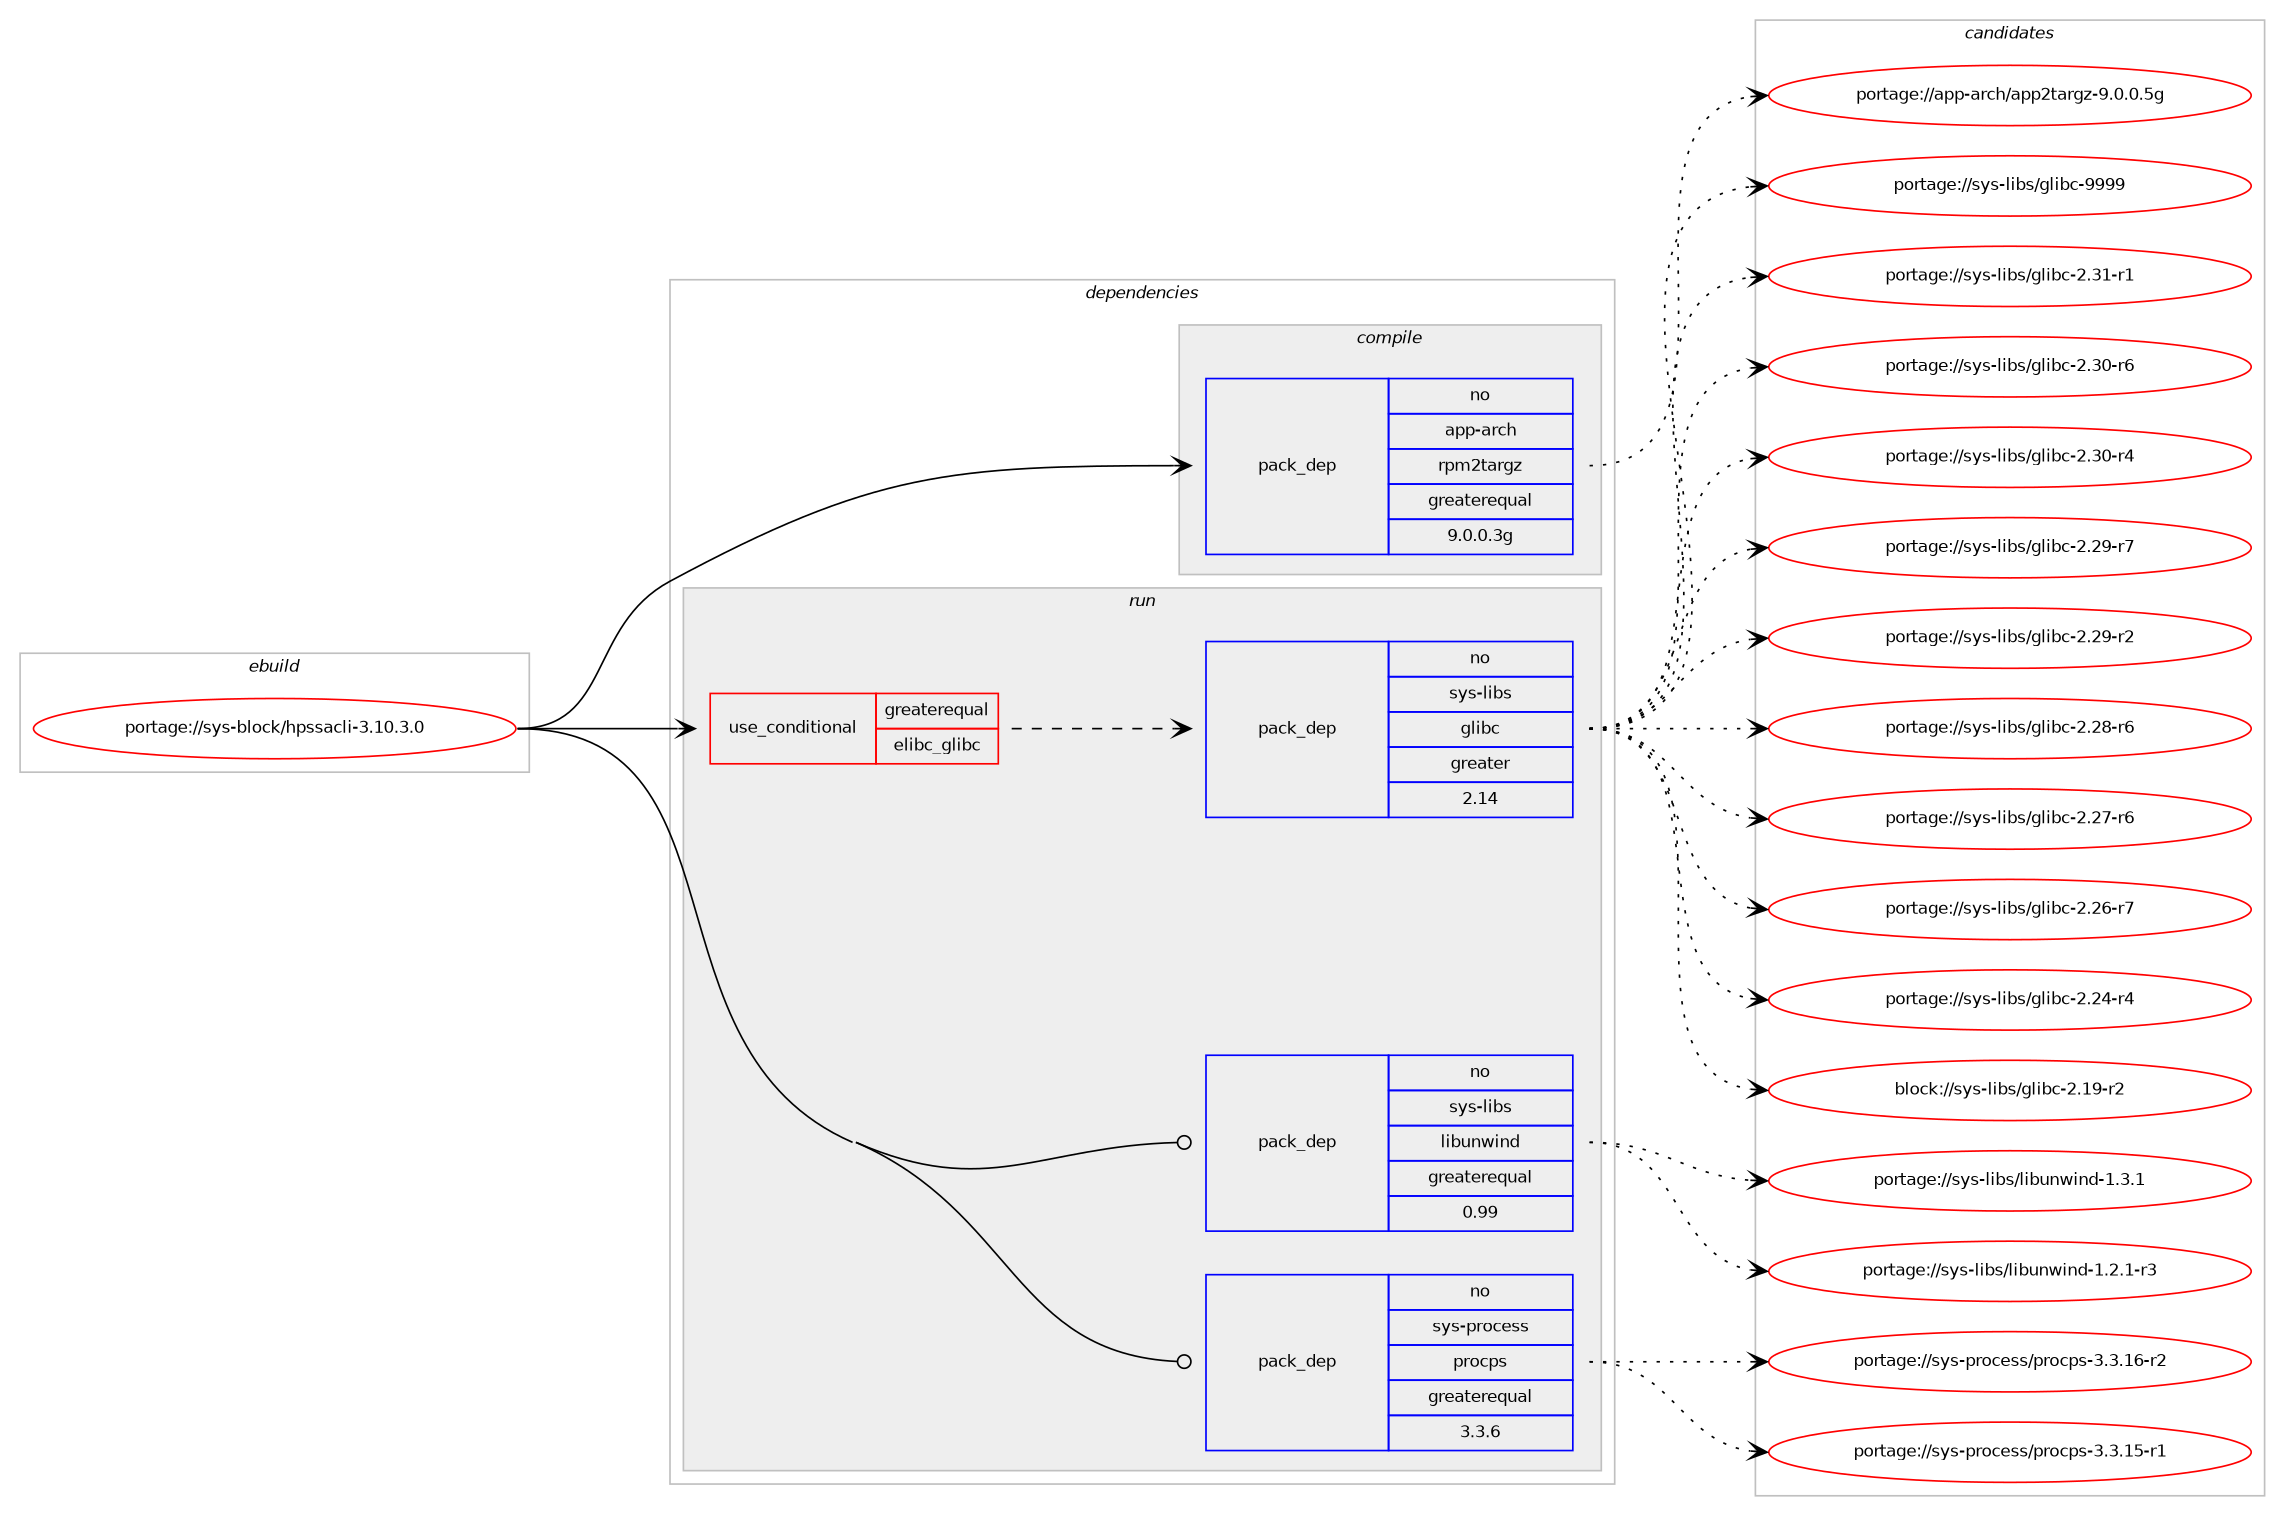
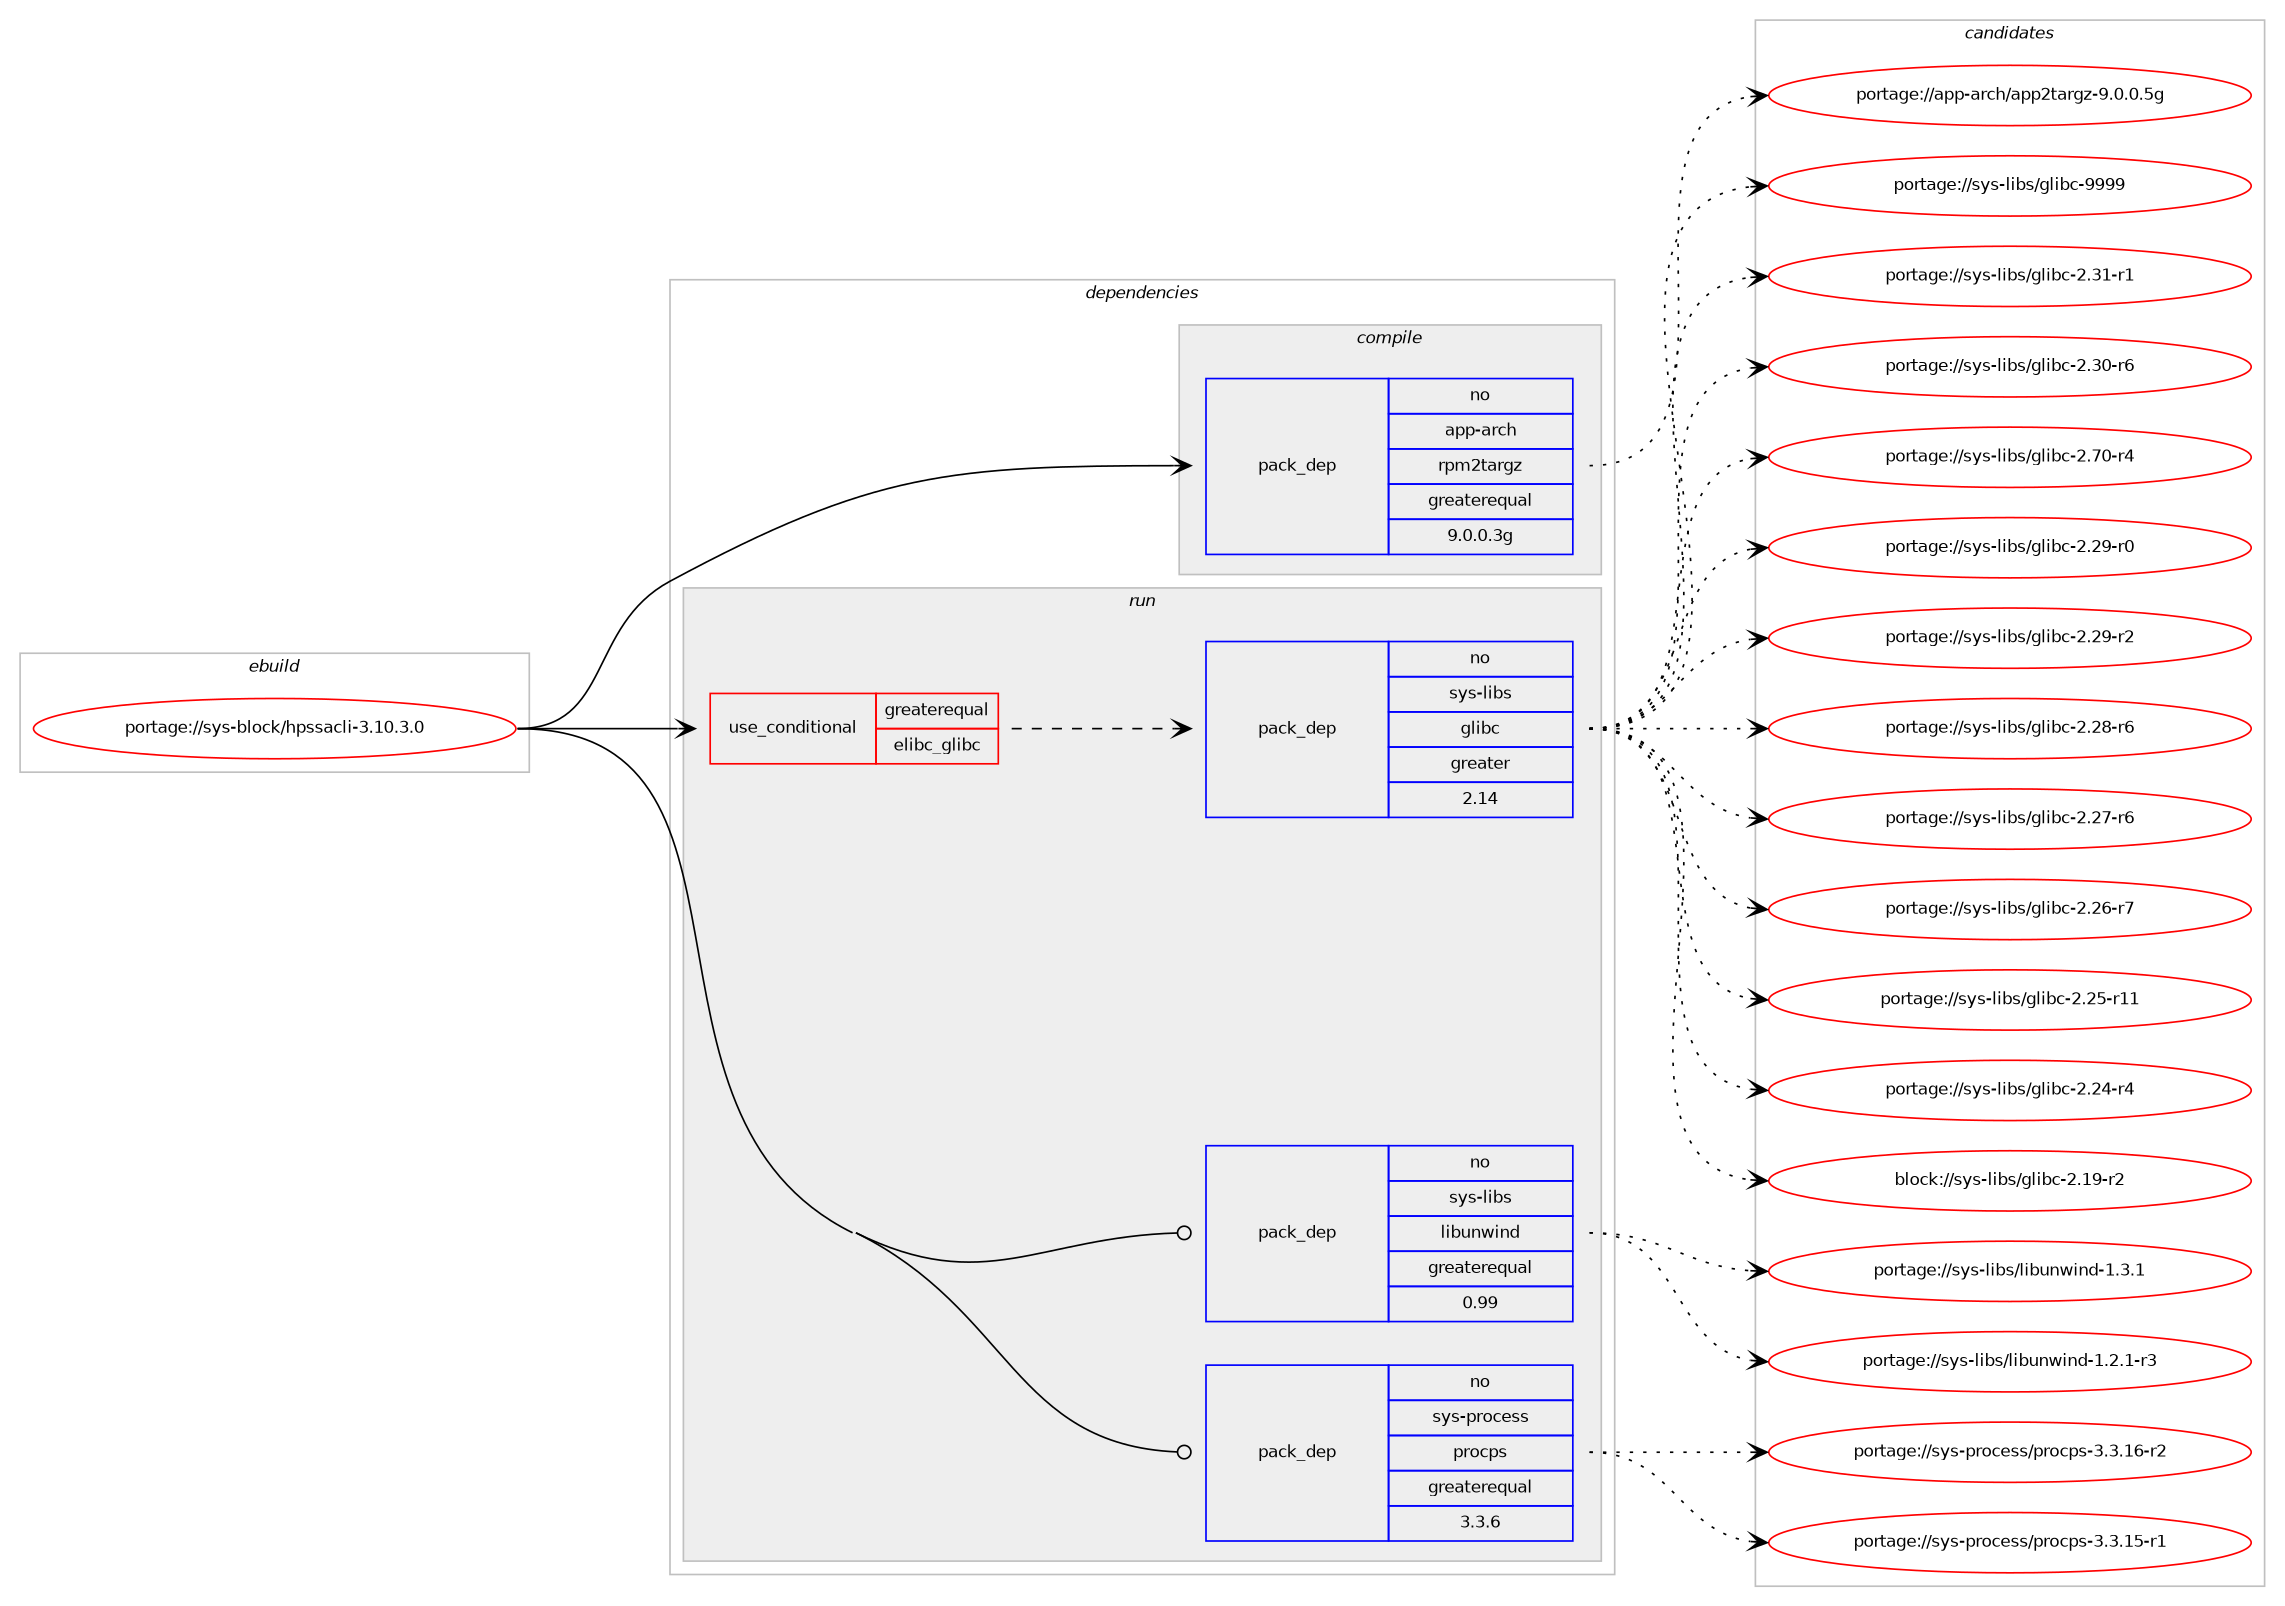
node "portage://sys-libs/glibc-2.30-r4": label "portage://sys-libs/glibc-2.30-r4" -> "portage://sys-libs/glibc-2.70-r4"
node "portage://sys-libs/glibc-2.29-r7": label "portage://sys-libs/glibc-2.29-r7" -> "portage://sys-libs/glibc-2.29-r0"
node "portage://sys-libs/glibc-2.25-r11": added
